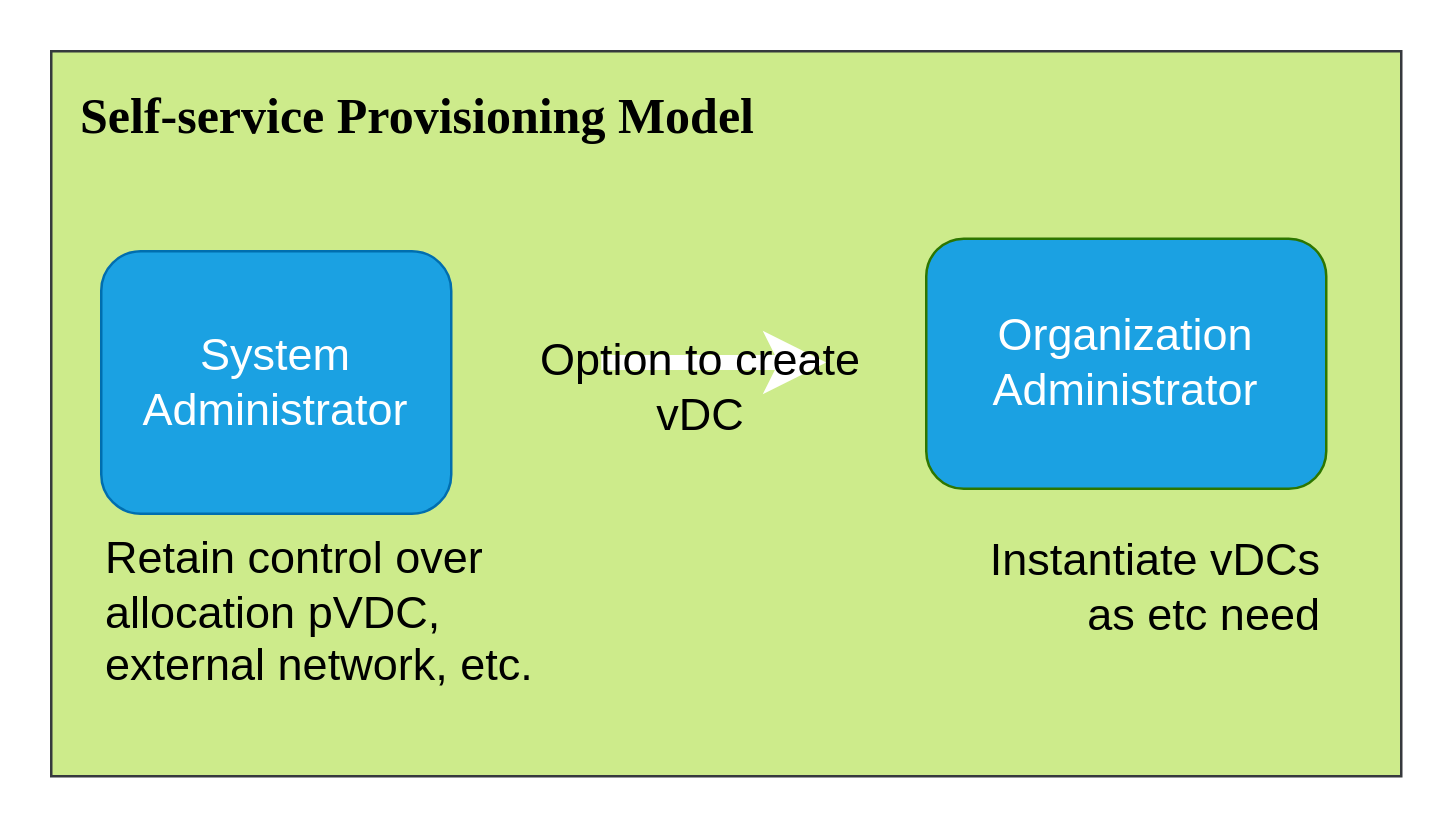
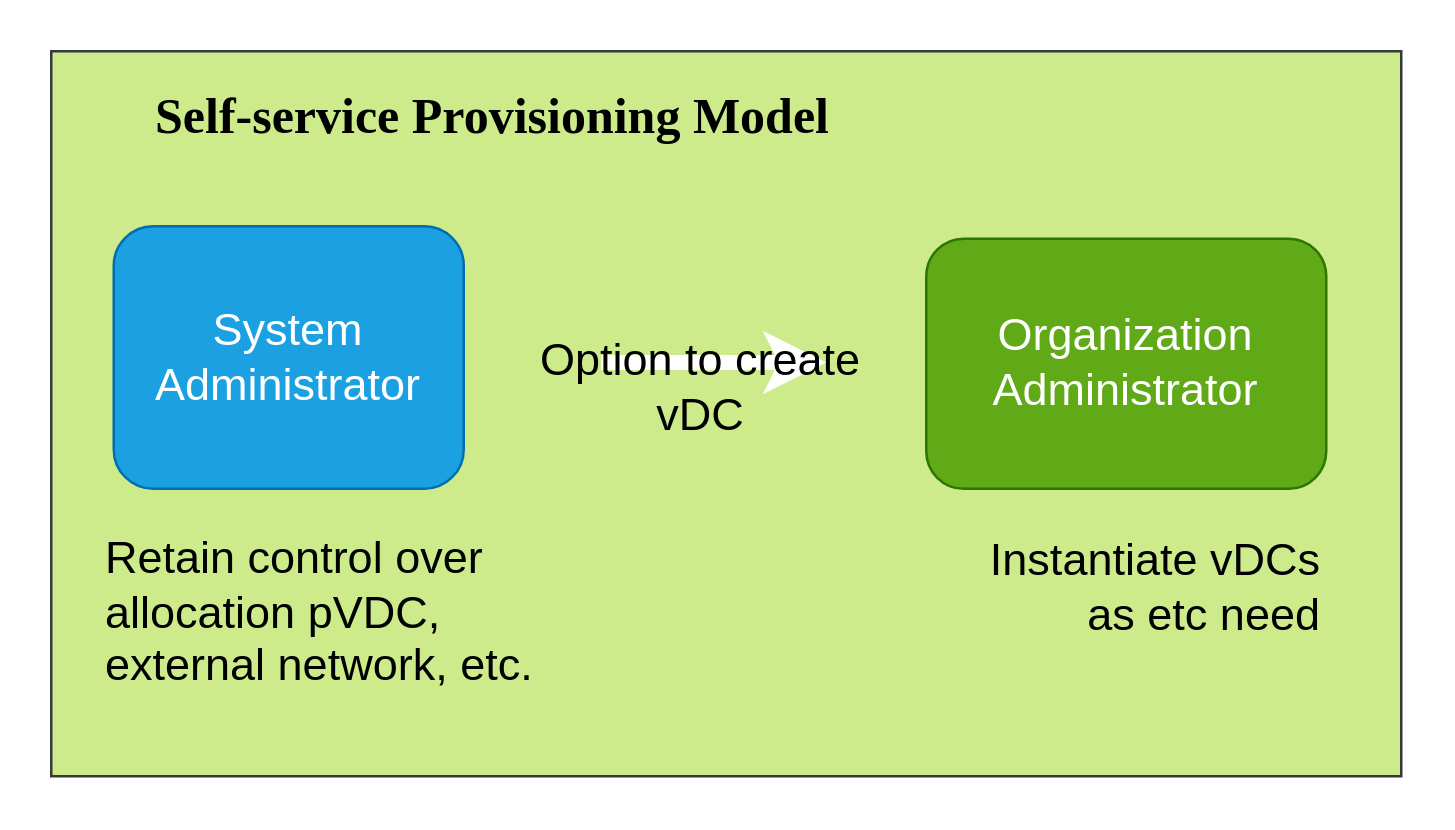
node "Self-service Provisioning Model": moved (539, 114) -> (614, 114)
node "Organization Administrator": fillcolor #1ba1e2 -> #60a917
node "System Administrator": moved (276, 383) -> (289, 358)
